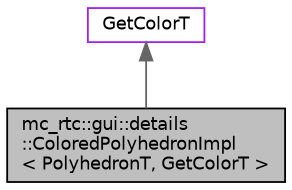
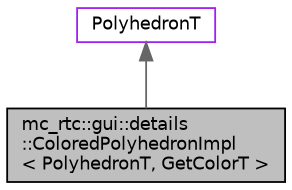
node "GetColorT": label "GetColorT" -> "PolyhedronT"
